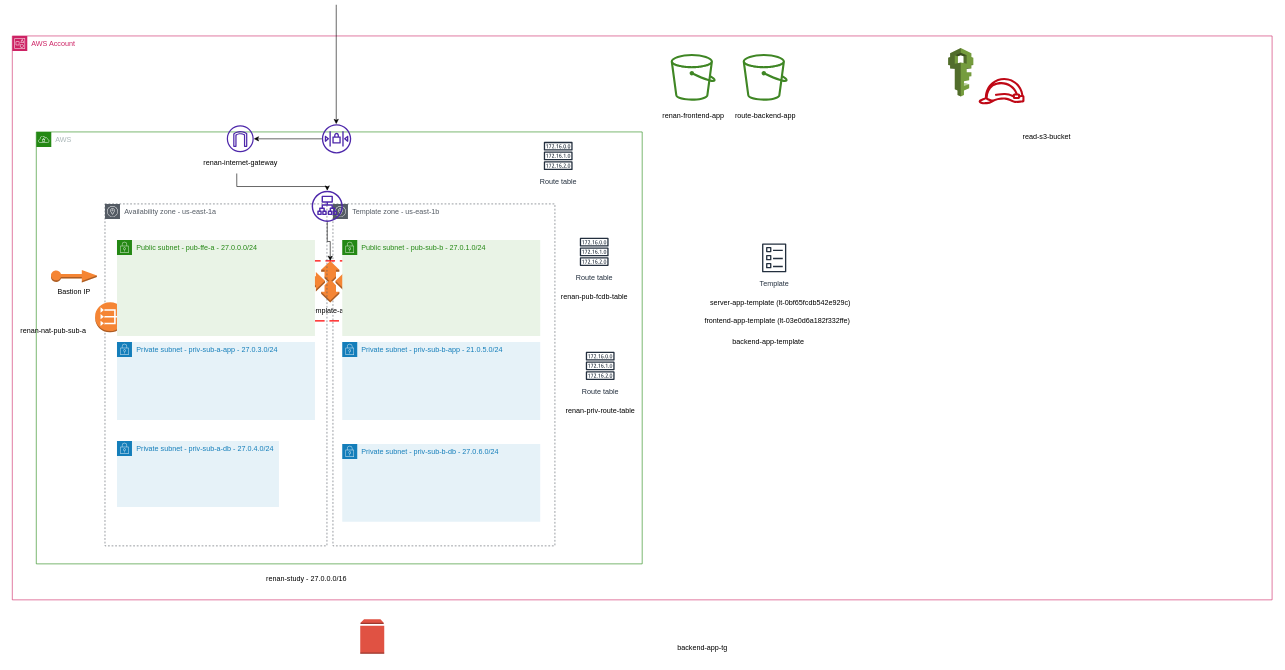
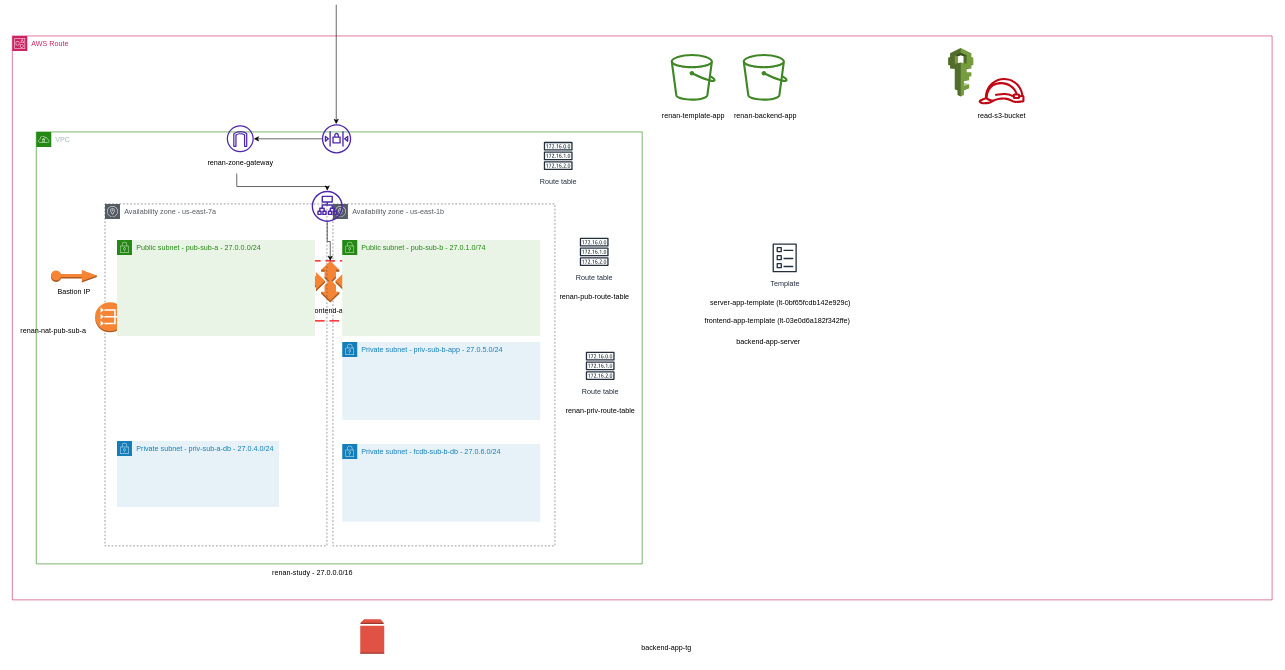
node "AWS Account": label "AWS Account" -> "AWS Route"
node "renan-frontend-app": label "renan-frontend-app" -> "renan-template-app"
node "route-backend-app": label "route-backend-app" -> "renan-backend-app"
node "read-s3-bucket": moved (1047, 137) -> (1002, 116)
node "AWS": label "AWS" -> "VPC"
node "renan-internet-gateway": label "renan-internet-gateway" -> "renan-zone-gateway"
node "Availability zone - us-east-1a": label "Availability zone - us-east-1a" -> "Availability zone - us-east-7a"
node "Template zone - us-east-1b": label "Template zone - us-east-1b" -> "Availability zone - us-east-1b"
node "Public subnet - pub-ffe-a - 27.0.0.0/24": label "Public subnet - pub-ffe-a - 27.0.0.0/24" -> "Public subnet - pub-sub-a - 27.0.0.0/24"
node "Public subnet - pub-sub-b - 27.0.1.0/24": label "Public subnet - pub-sub-b - 27.0.1.0/24" -> "Public subnet - pub-sub-b - 27.0.1.0/74"
node "Template": size 36x36 -> 57x36
node "renan-pub-fcdb-table": label "renan-pub-fcdb-table" -> "renan-pub-route-table"
node "server-app-template (lt-0bf65fcdb542e929c)": label "server-app-template (lt-0bf65fcdb542e929c)" -> "server-app-template (lt-0bf65fcdb142e929c)"
node "template-asg": label "template-asg" -> "frontend-asg"
node "frontend-app-template (lt-03e0d6a182f332ffe)": label "frontend-app-template (lt-03e0d6a182f332ffe)" -> "frontend-app-template (lt-03e0d6a182f342ffe)"
node "backend-app-template": label "backend-app-template" -> "backend-app-server"
node "Private subnet - priv-sub-b-app - 21.0.5.0/24": label "Private subnet - priv-sub-b-app - 21.0.5.0/24" -> "Private subnet - priv-sub-b-app - 27.0.5.0/24"
node "Private subnet - priv-sub-a-app - 27.0.3.0/24": removed
node "Private subnet - priv-sub-b-db - 27.0.6.0/24": label "Private subnet - priv-sub-b-db - 27.0.6.0/24" -> "Private subnet - fcdb-sub-b-db - 27.0.6.0/24"
node "renan-study - 27.0.0.0/16": moved (306, 579) -> (312, 573)
node "backend-app-tg": moved (702, 648) -> (666, 648)
